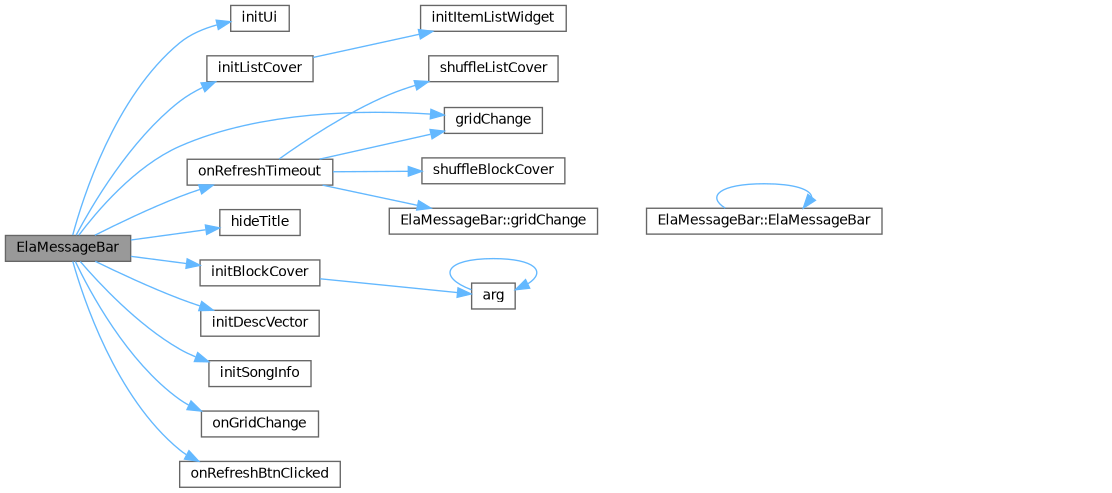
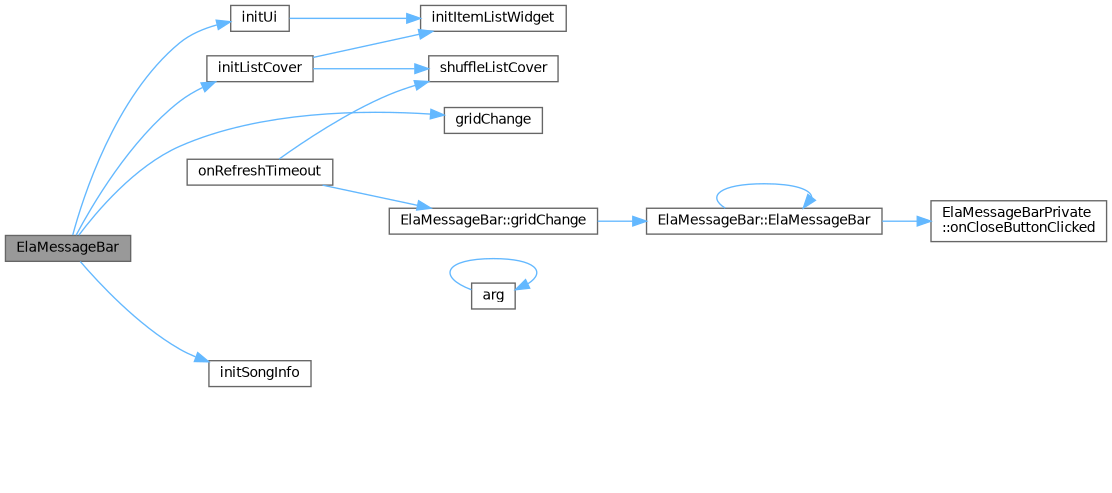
edge "initUi" -> "initItemListWidget": added
edge "initListCover" -> "shuffleListCover": added
edge "onRefreshTimeout" -> "gridChange": removed
node "shuffleBlockCover": removed
edge "ElaMessageBar" -> "onRefreshTimeout": removed
edge "ElaMessageBar::gridChange" -> "ElaMessageBar::ElaMessageBar": added
node "ElaMessageBarPrivate ::onCloseButtonClicked": added
node "hideTitle": removed
node "initBlockCover": removed
node "initDescVector": removed
node "onGridChange": removed
node "onRefreshBtnClicked": removed
